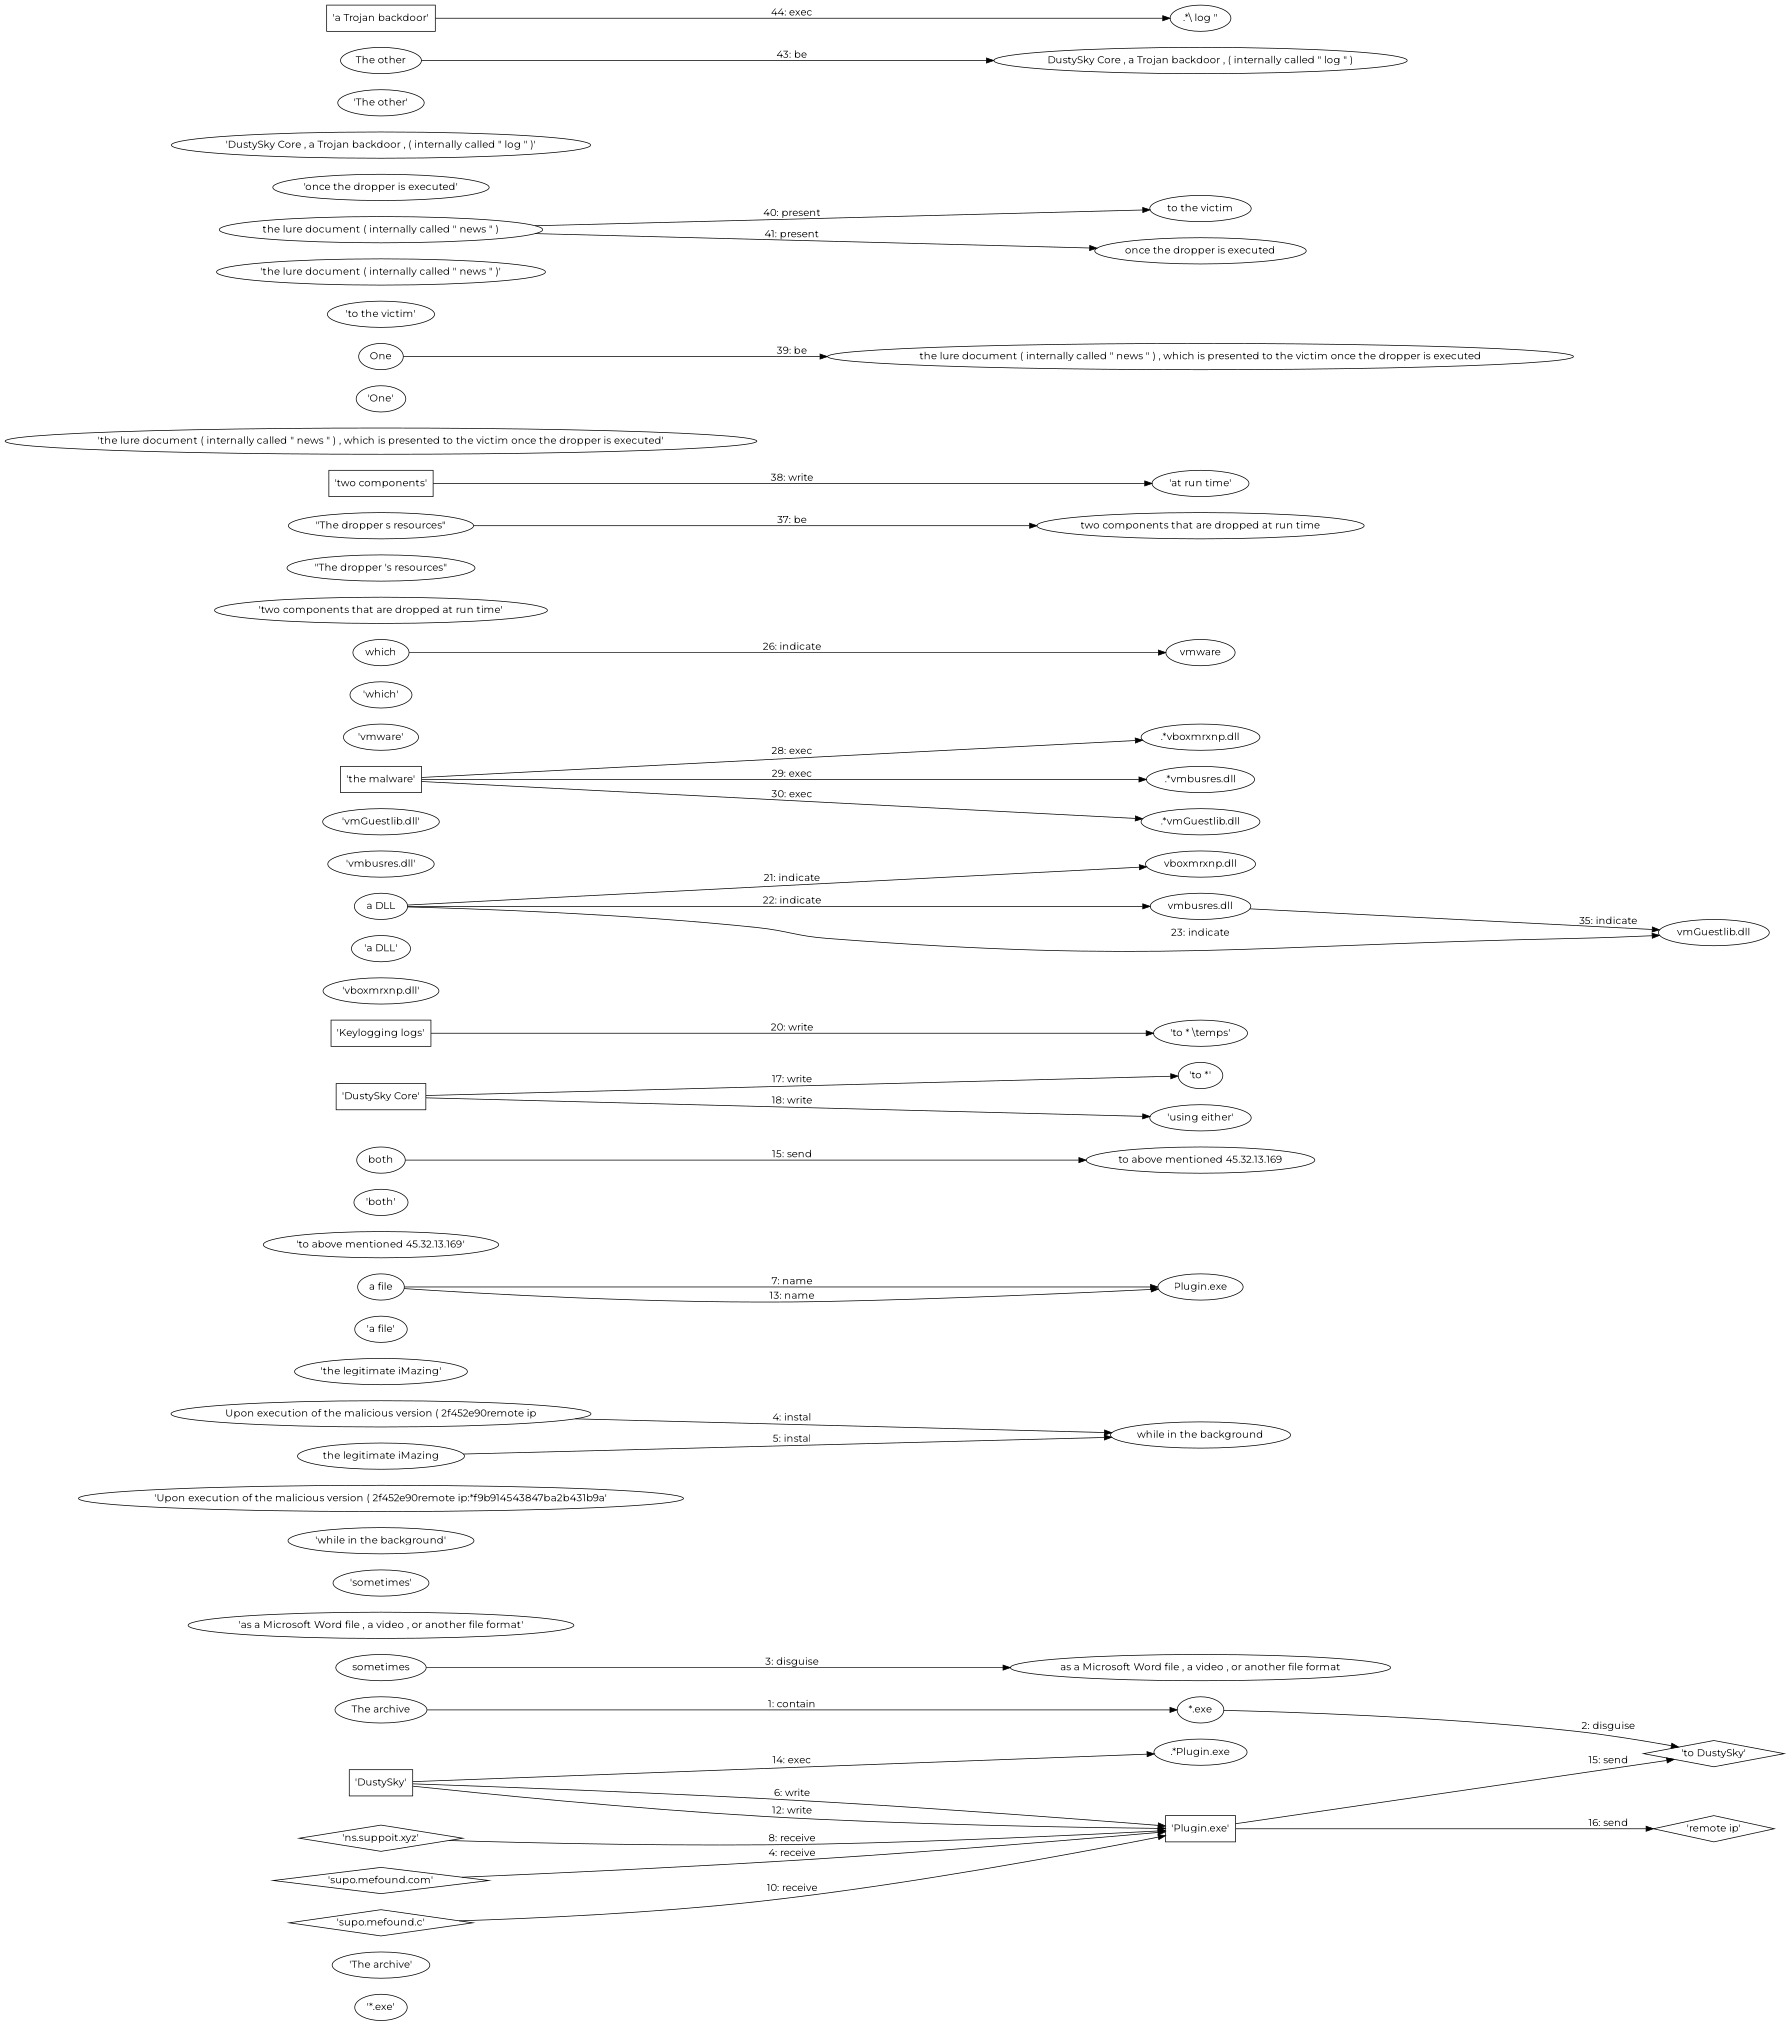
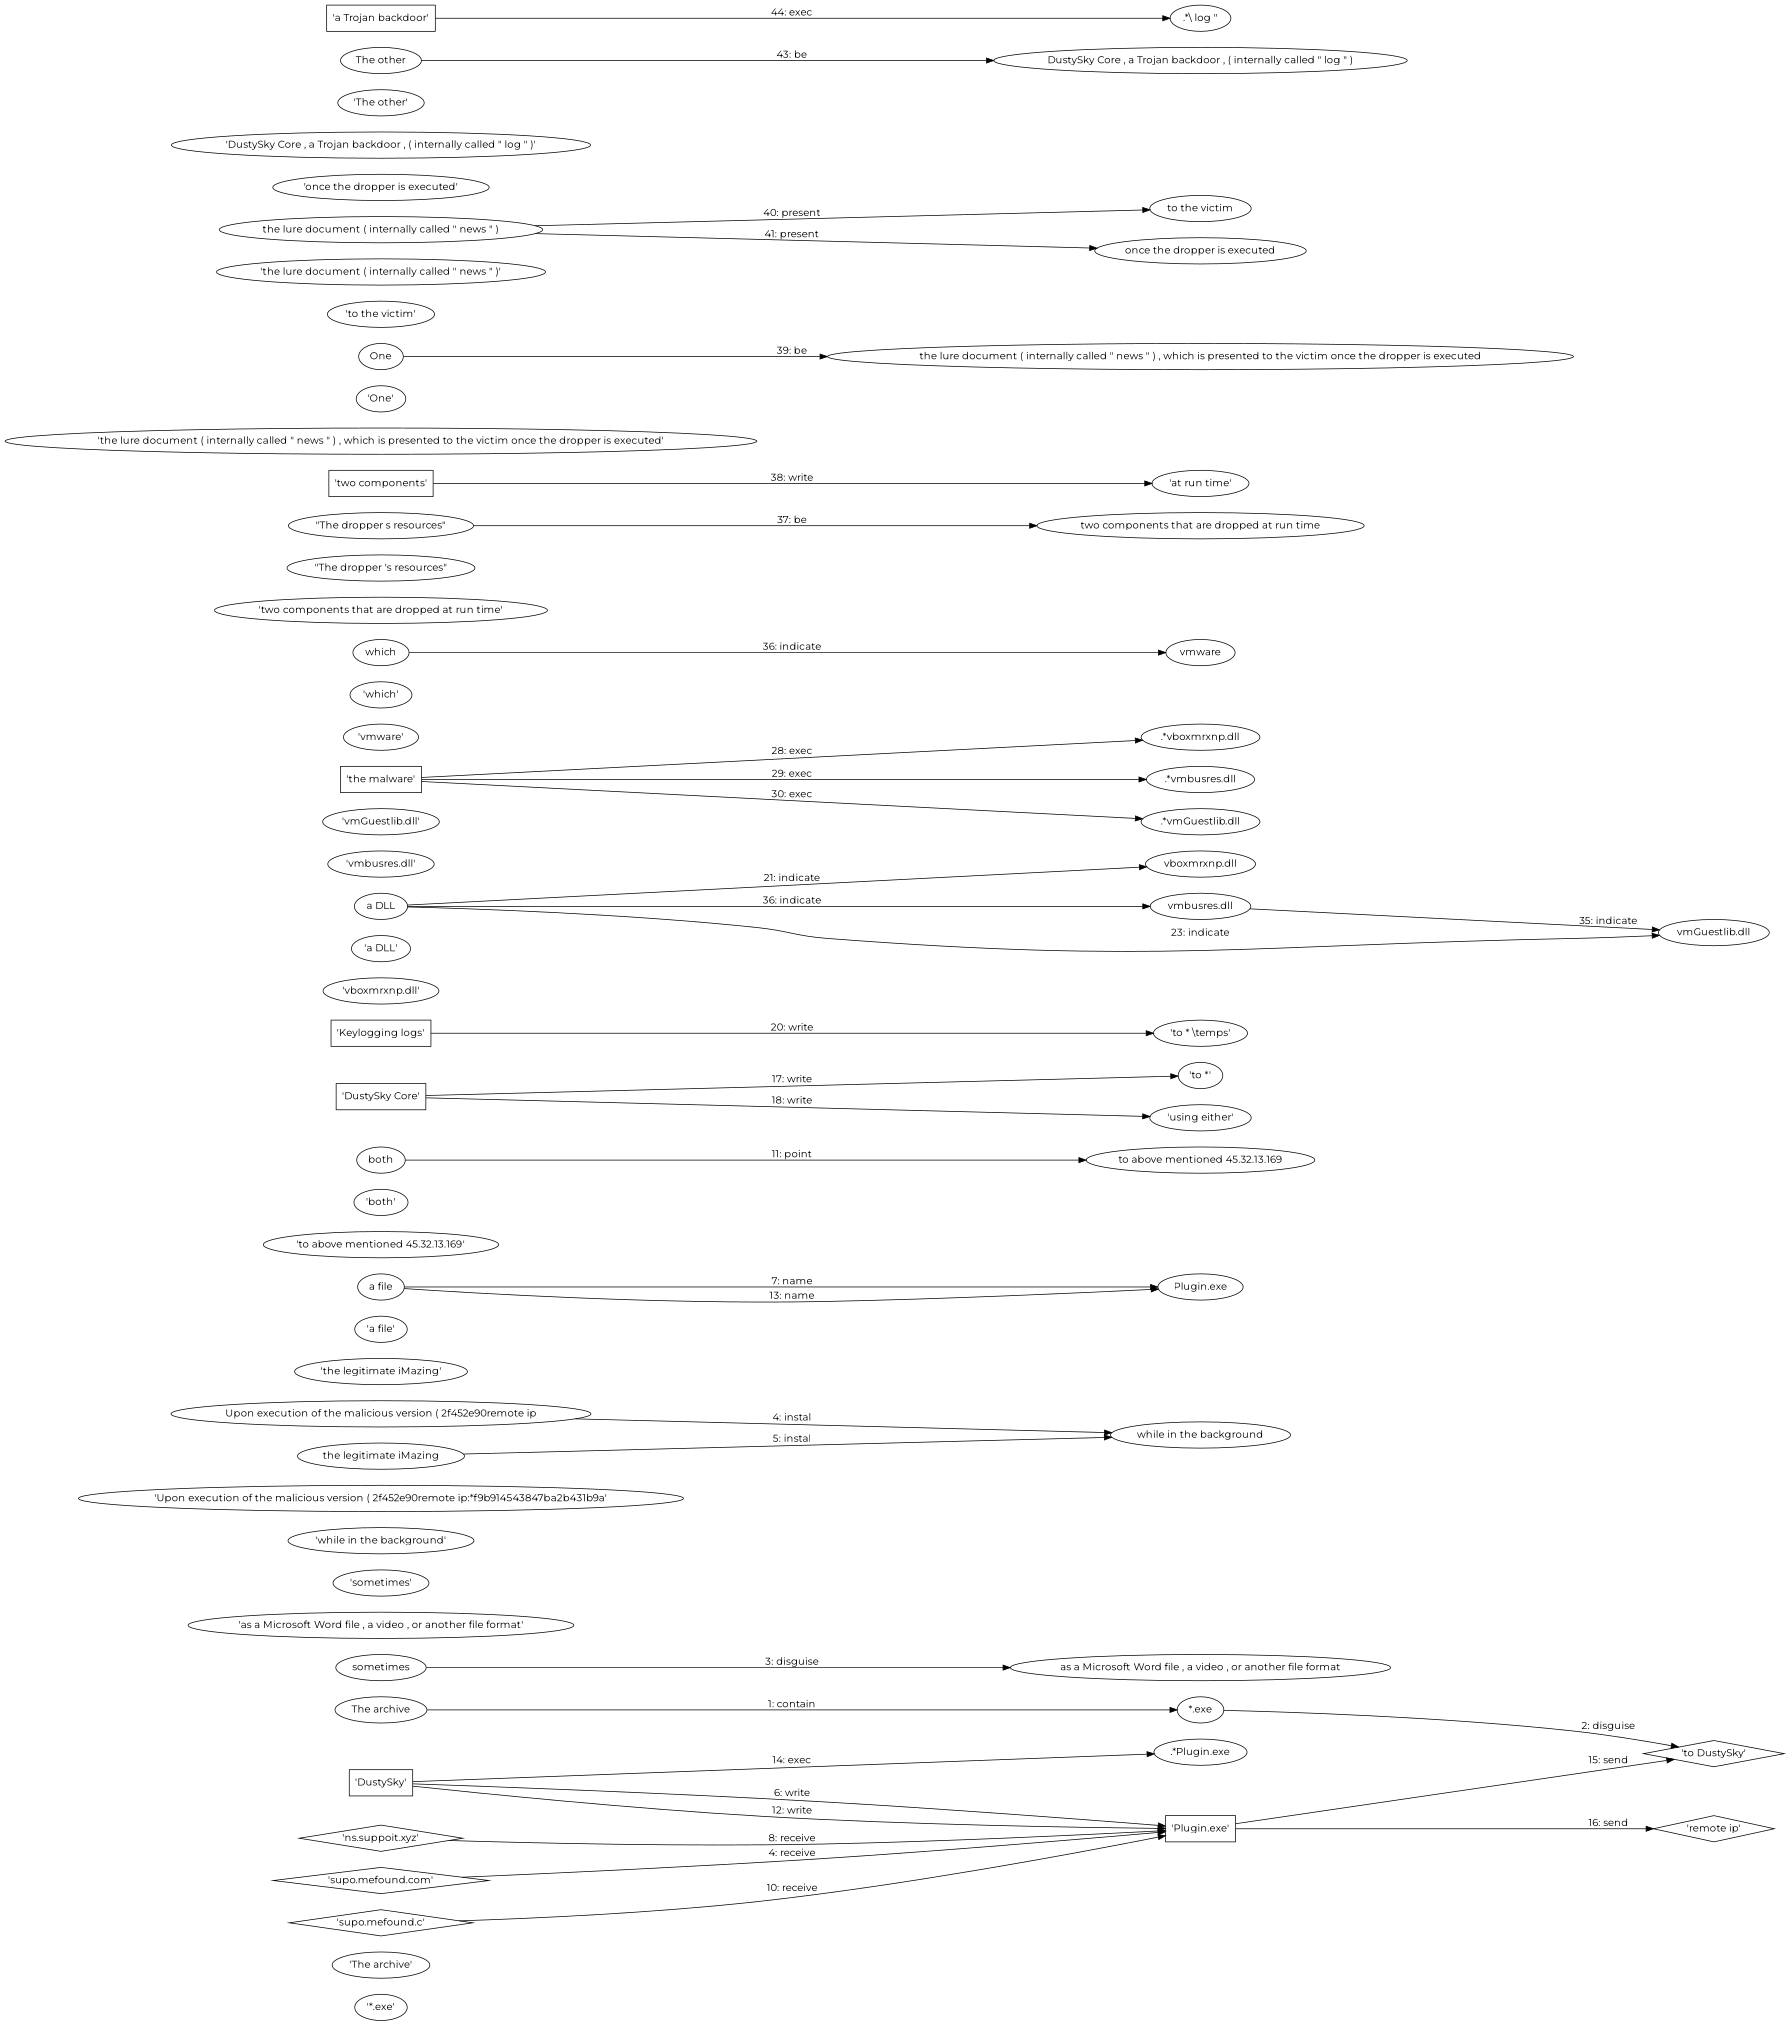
edge "which" -> "vmware": label "26: indicate" -> "36: indicate"
edge "a DLL" -> "vmbusres.dll": label "22: indicate" -> "36: indicate"
edge "both" -> "to above mentioned 45.32.13.169": label "15: send" -> "11: point"
